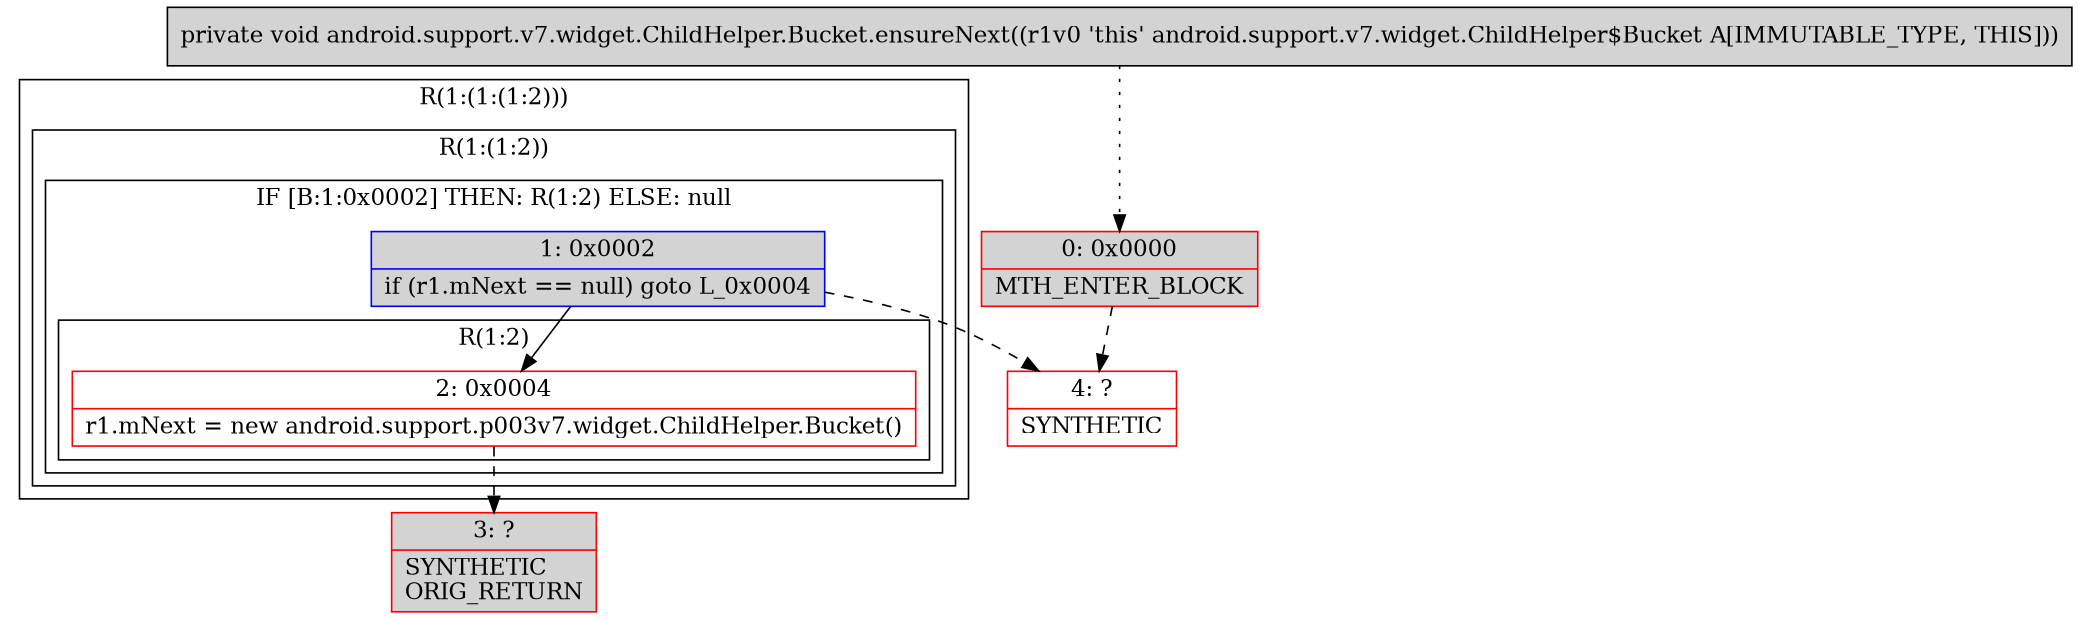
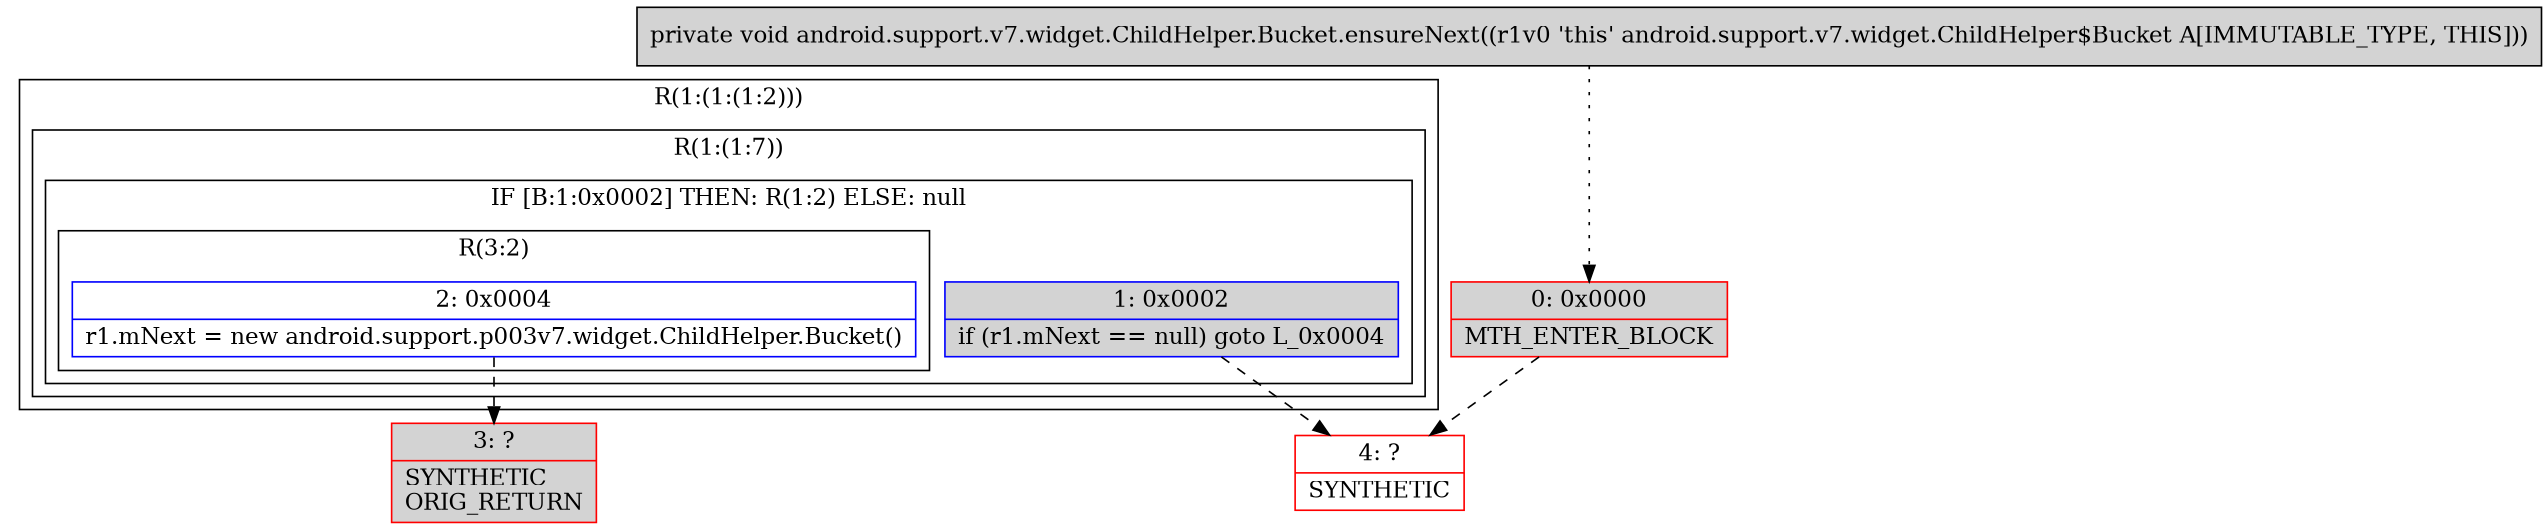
cluster "R(1:(1:2))": label "R(1:(1:2))" -> "R(1:(1:7))"
edge "1: 0x0002" -> "2: 0x0004": removed
cluster "R(1:2)": label "R(1:2)" -> "R(3:2)"
node "2: 0x0004": color red -> blue
